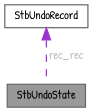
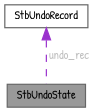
edge "StbUndoState" -> "StbUndoRecord": label " rec_rec" -> " undo_rec"
